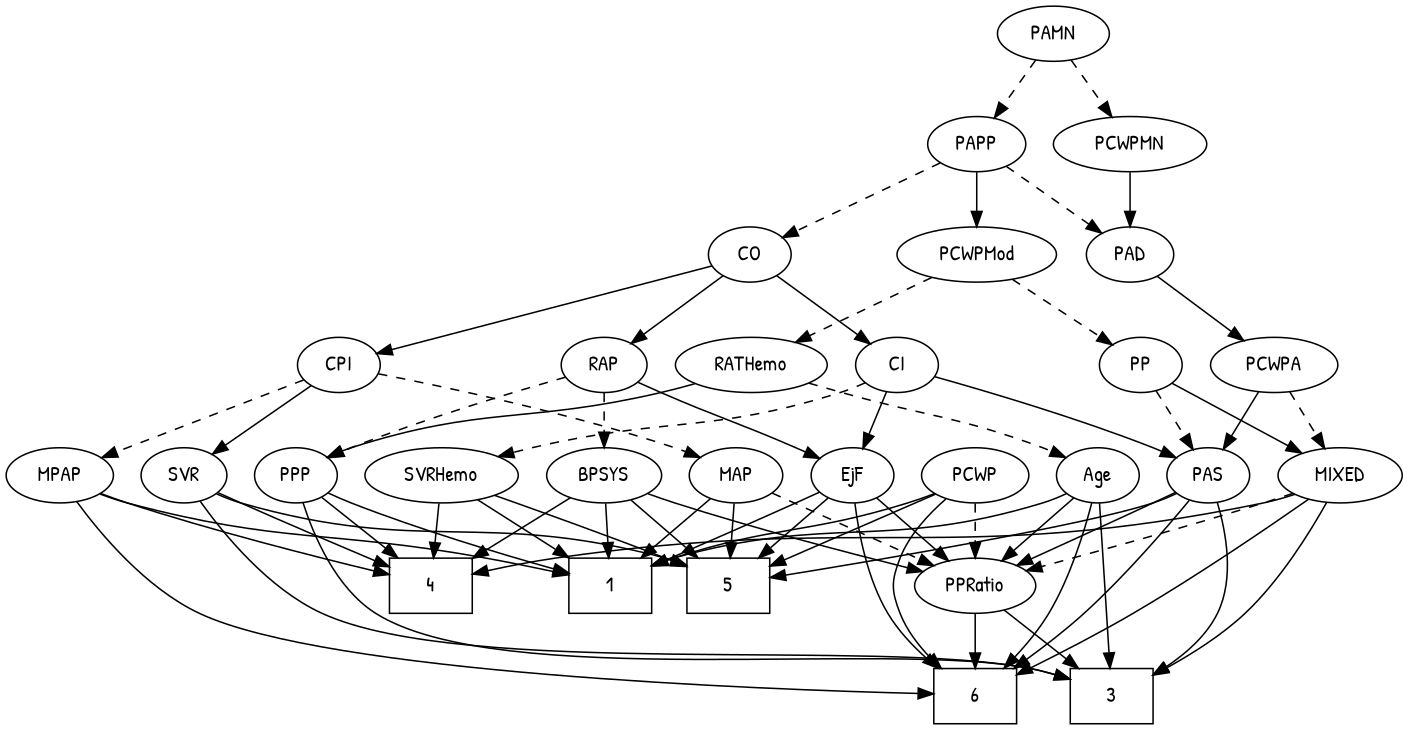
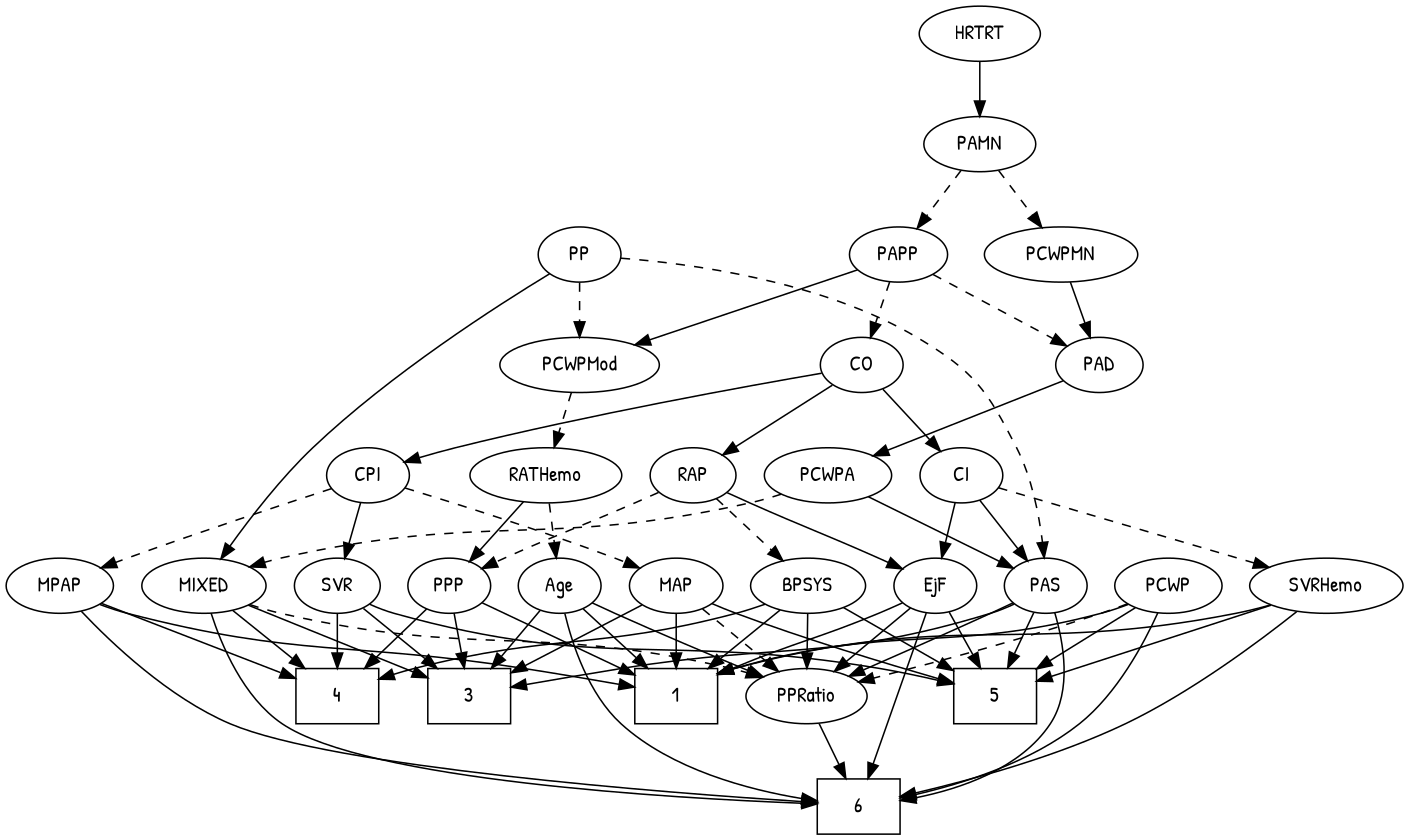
node "HRTRT": added
edge "PCWPMod" -> "PP": reversed
edge "SVRHemo" -> "4": now "SVRHemo" -> "6"
edge "PPRatio" -> "3": now "MAP" -> "3"
